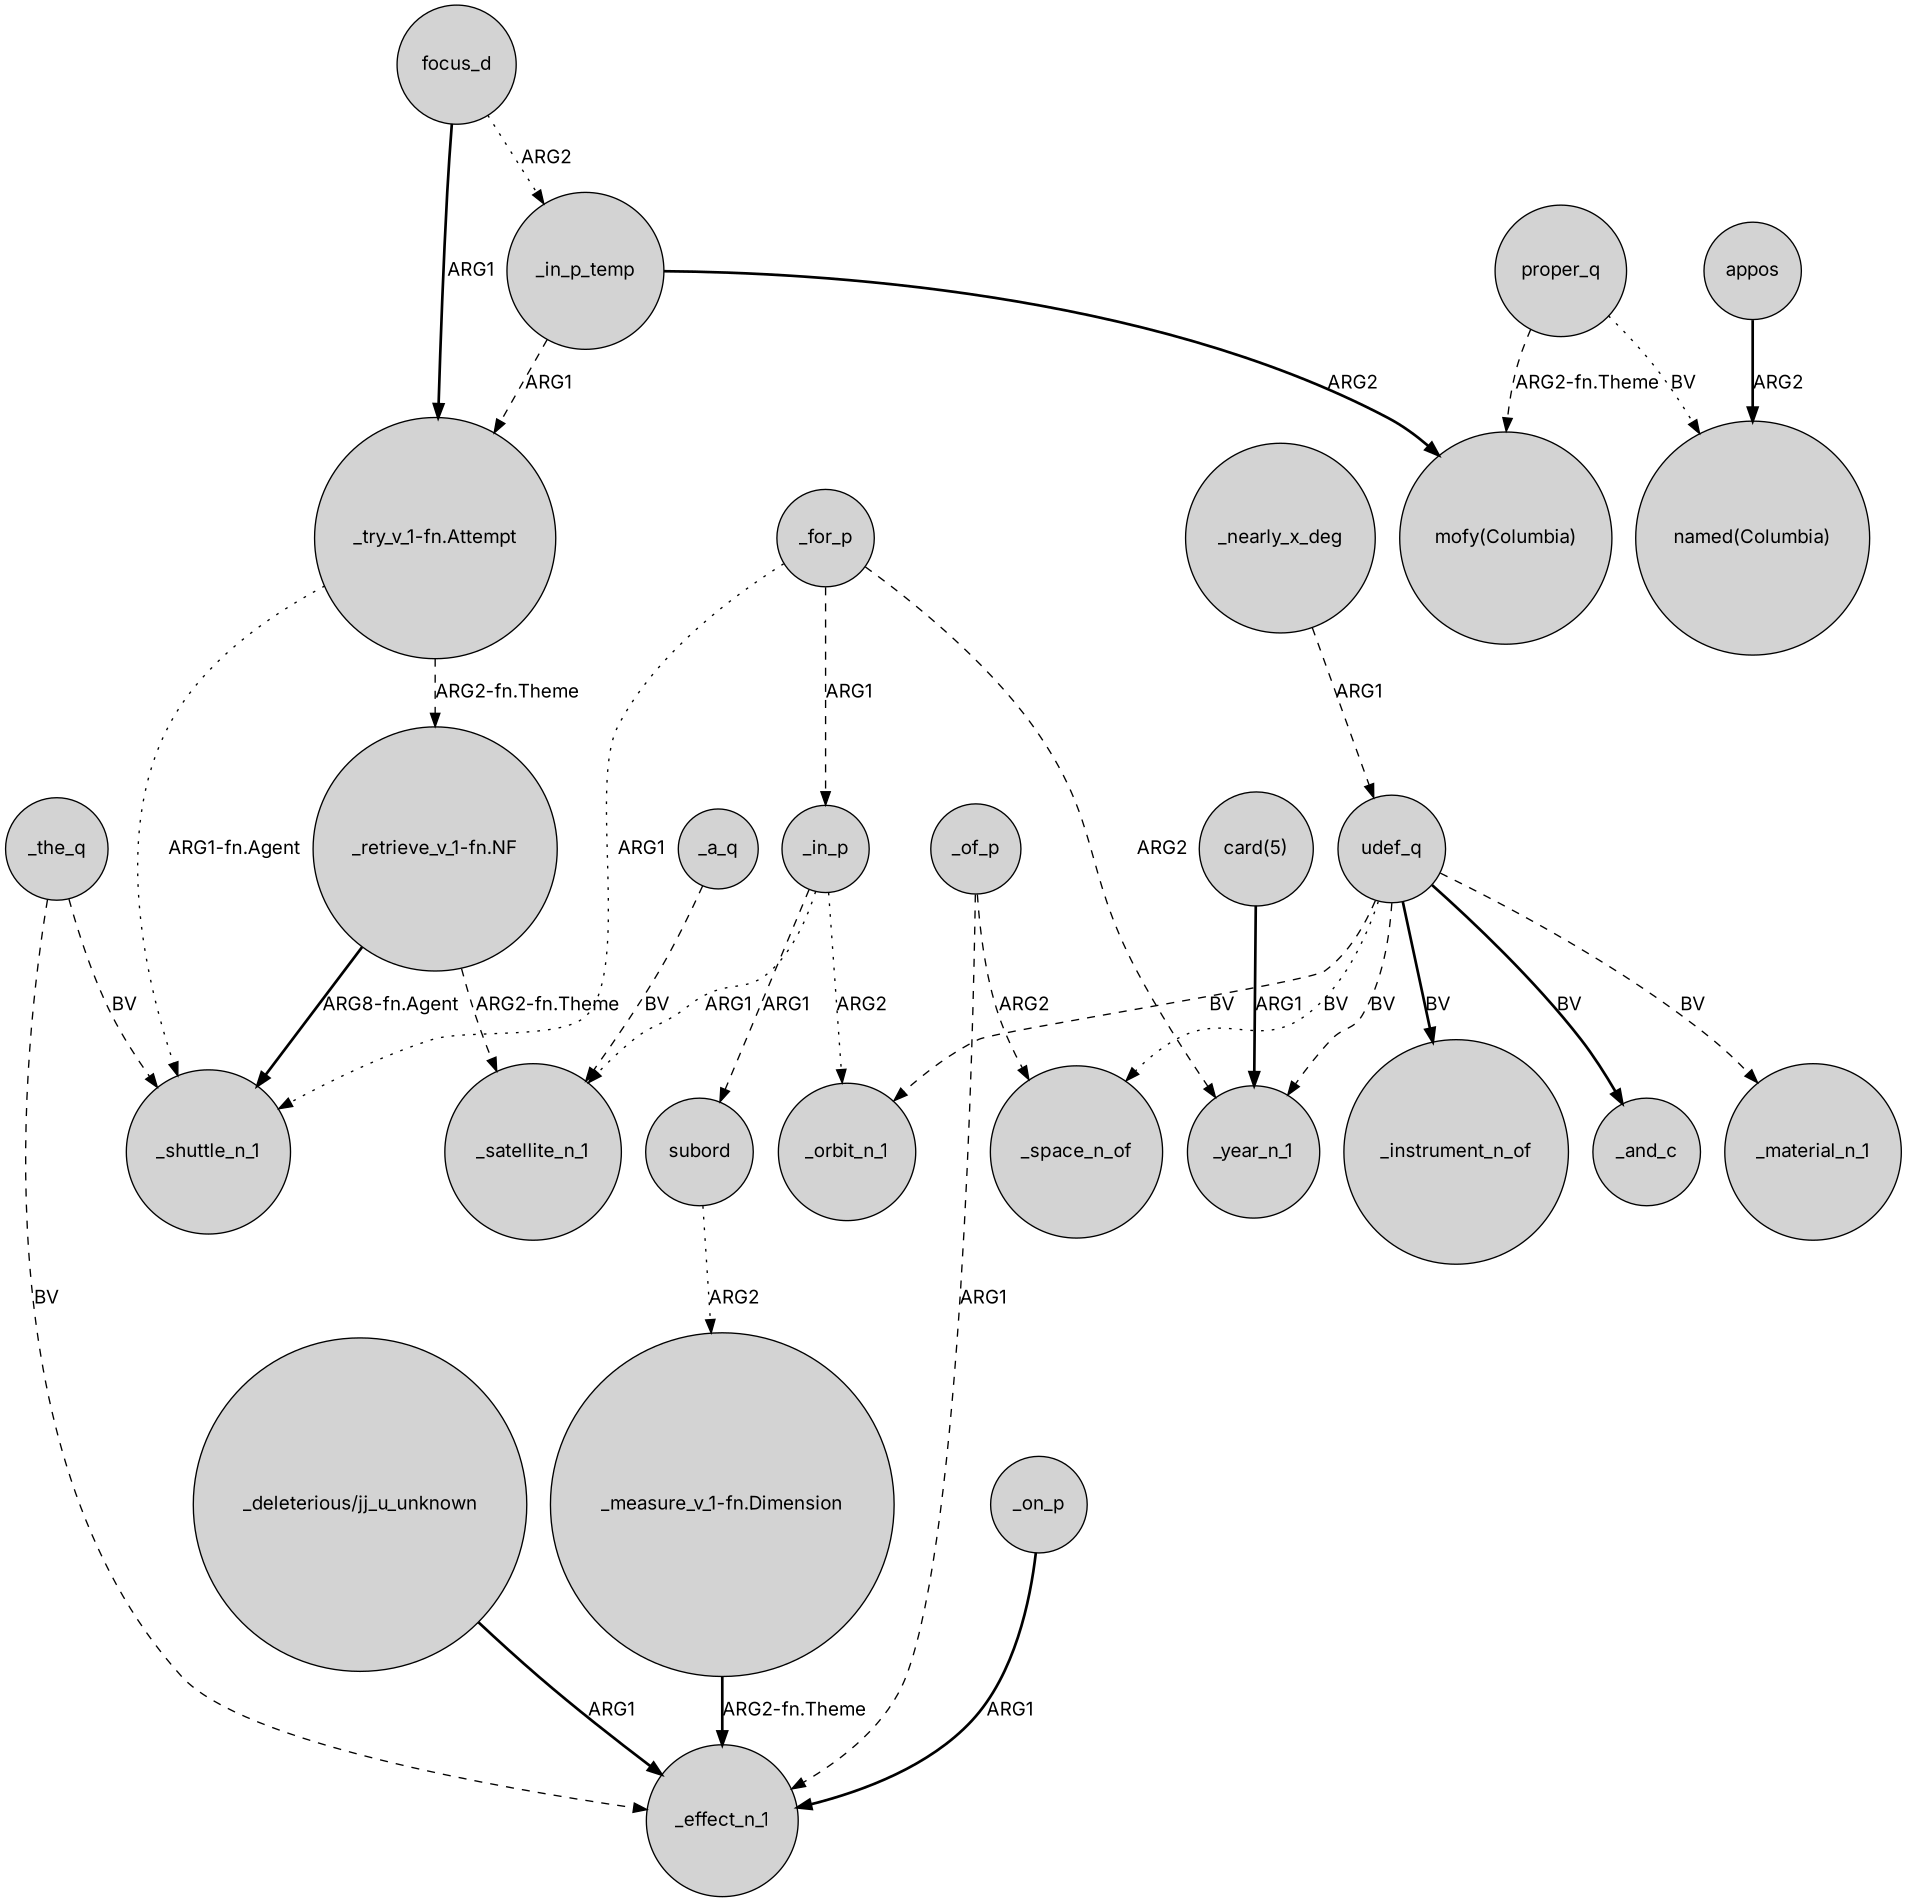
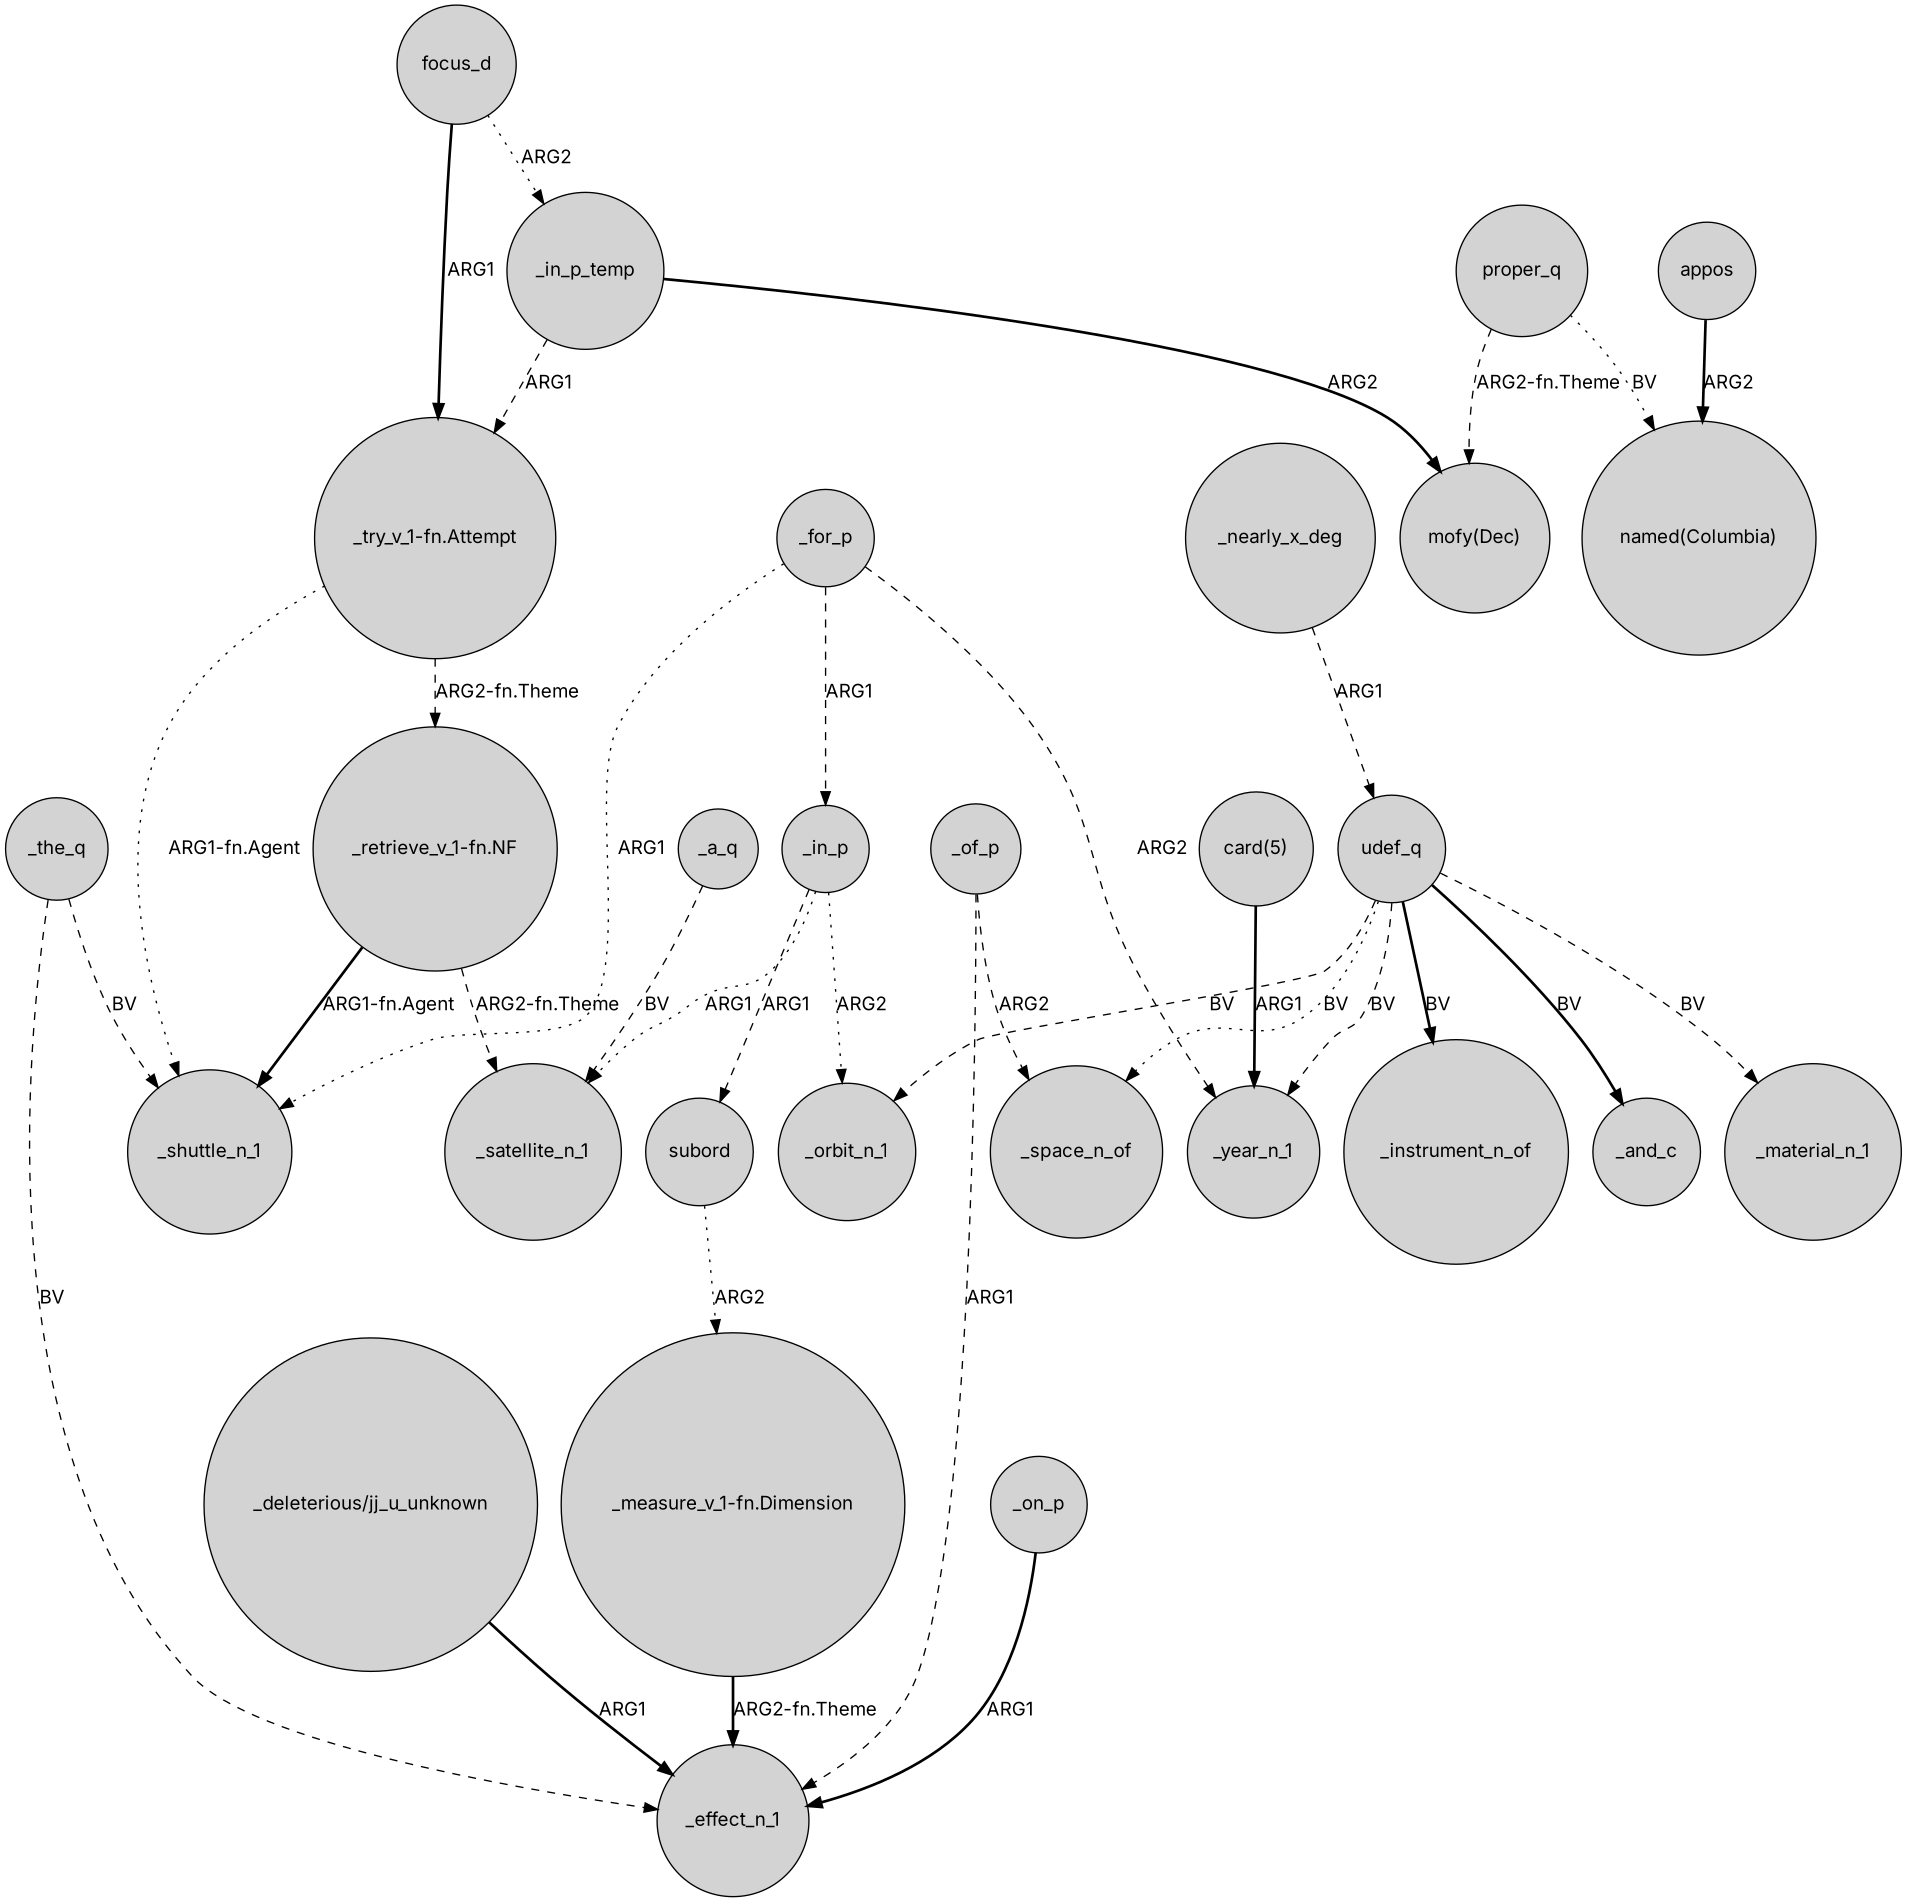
node "mofy(Columbia)": label "mofy(Columbia)" -> "mofy(Dec)"
edge "_retrieve_v_1-fn.NF" -> "_shuttle_n_1": label "ARG8-fn.Agent" -> "ARG1-fn.Agent"
